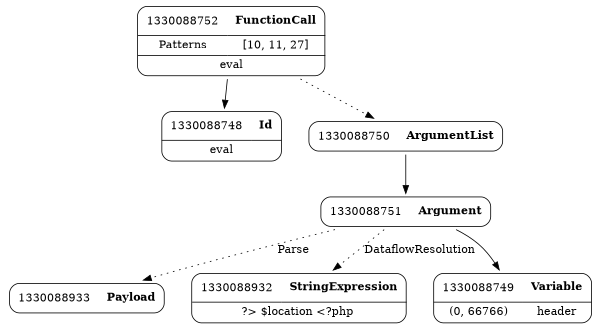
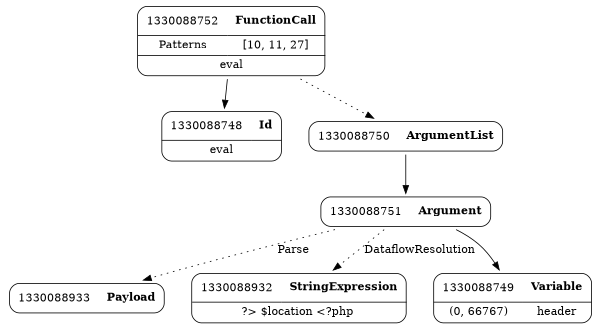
node "1330088749": text "(0, 66766)" -> "(0, 66767)"
